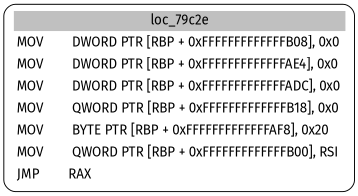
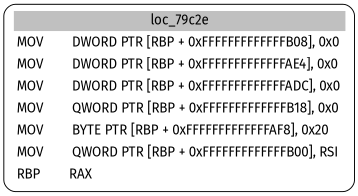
node "loc_79c2e": text "JMP        RAX" -> "RBP        RAX"
